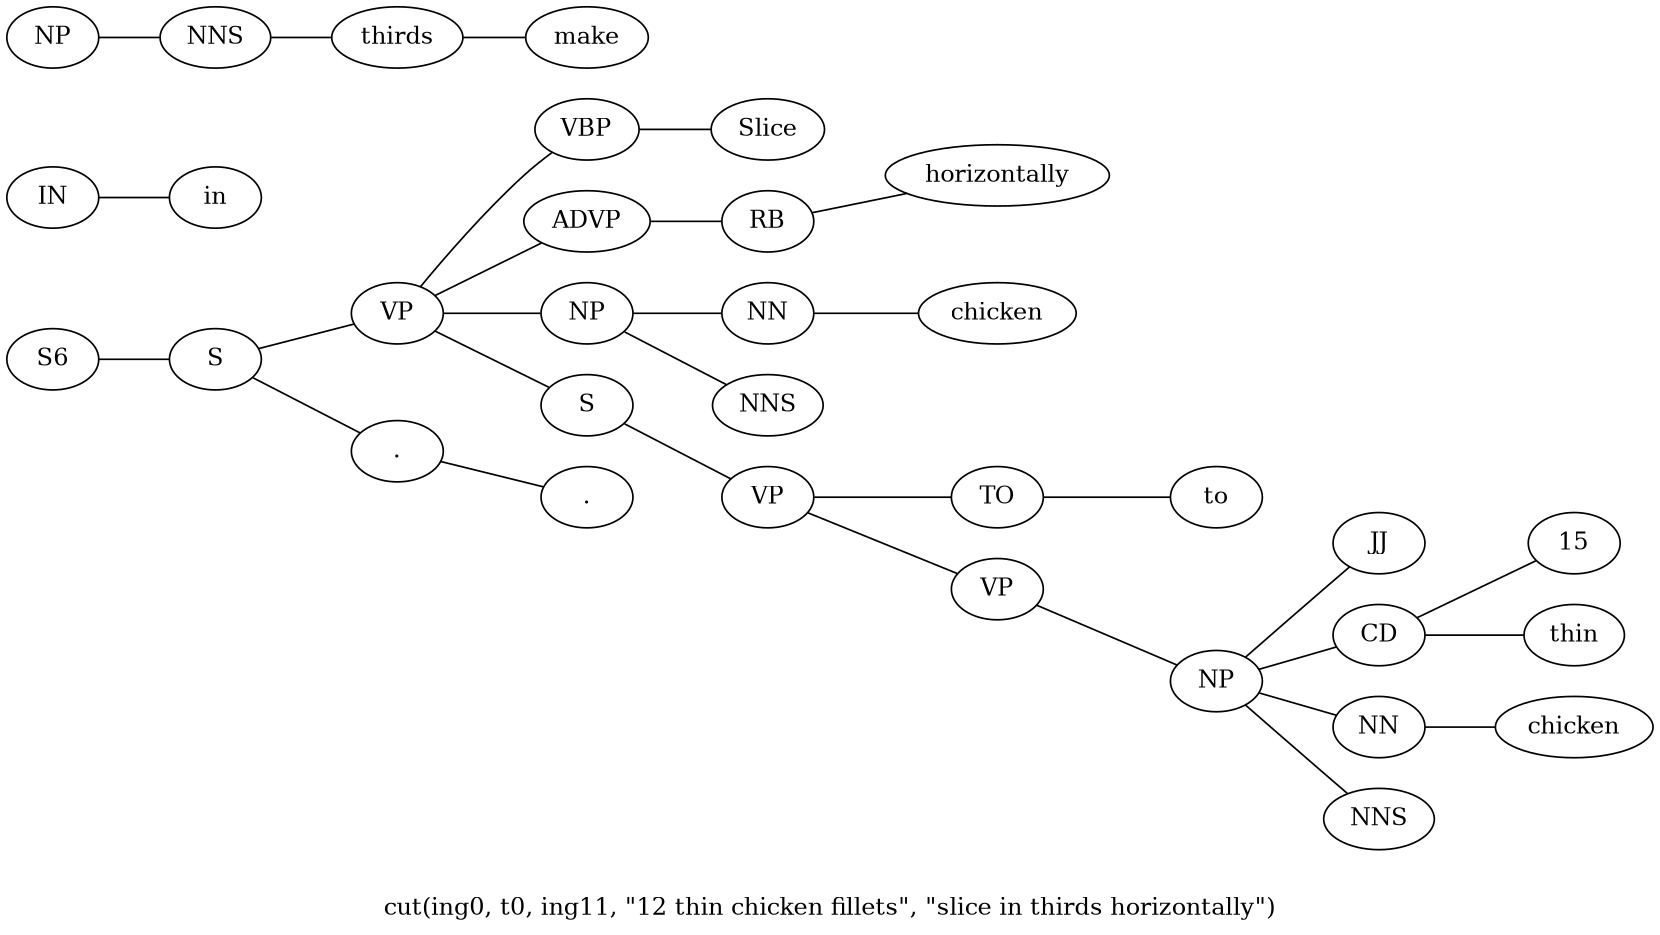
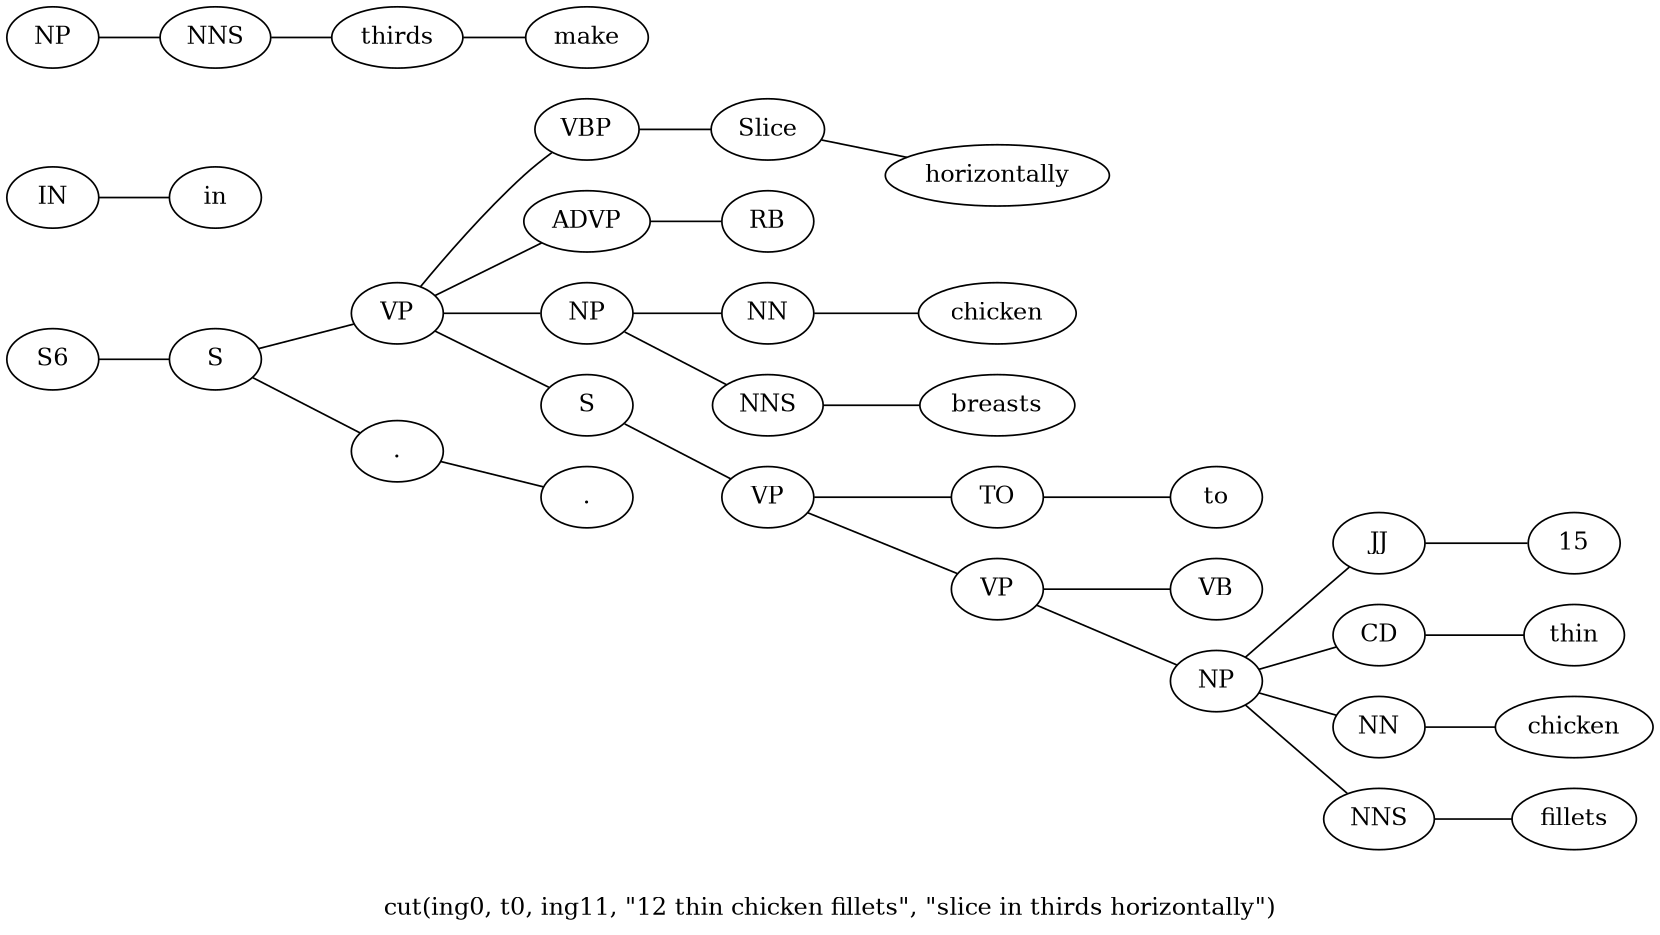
edge "horizontally" -- "RB": now "horizontally" -- "Slice"
node "breasts": added
node "VB": added
edge "15" -- "CD": now "15" -- "JJ"
node "fillets": added
